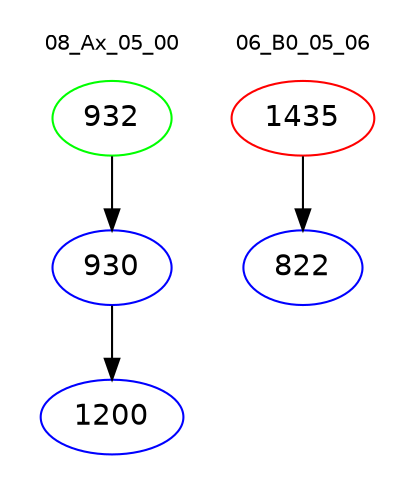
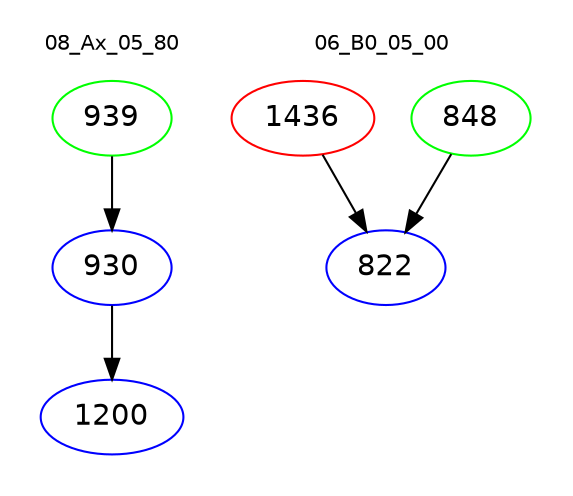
cluster "08_Ax_05_00": label "08_Ax_05_00" -> "08_Ax_05_80"
cluster "06_B0_05_06": label "06_B0_05_06" -> "06_B0_05_00"
node "932": label "932" -> "939"
node "1435": label "1435" -> "1436"
node "848": added
